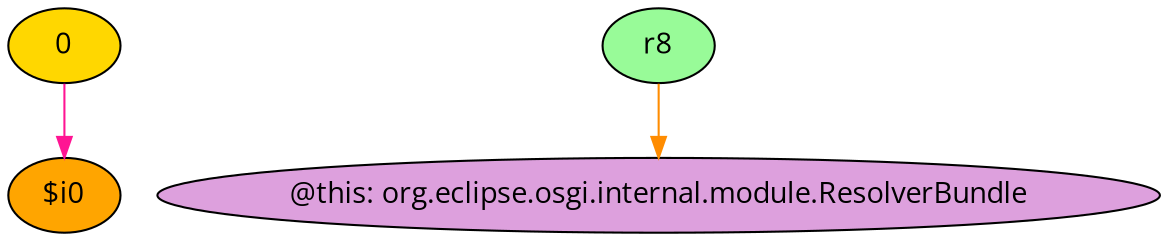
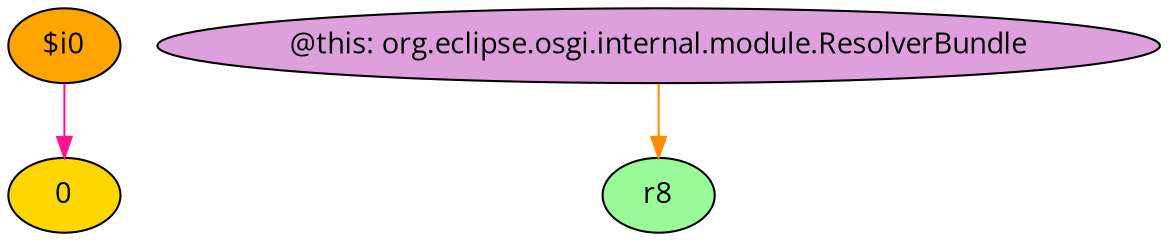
edge "0" -> "$i0": reversed
edge "r8" -> "@this: org.eclipse.osgi.internal.module.ResolverBundle": reversed
